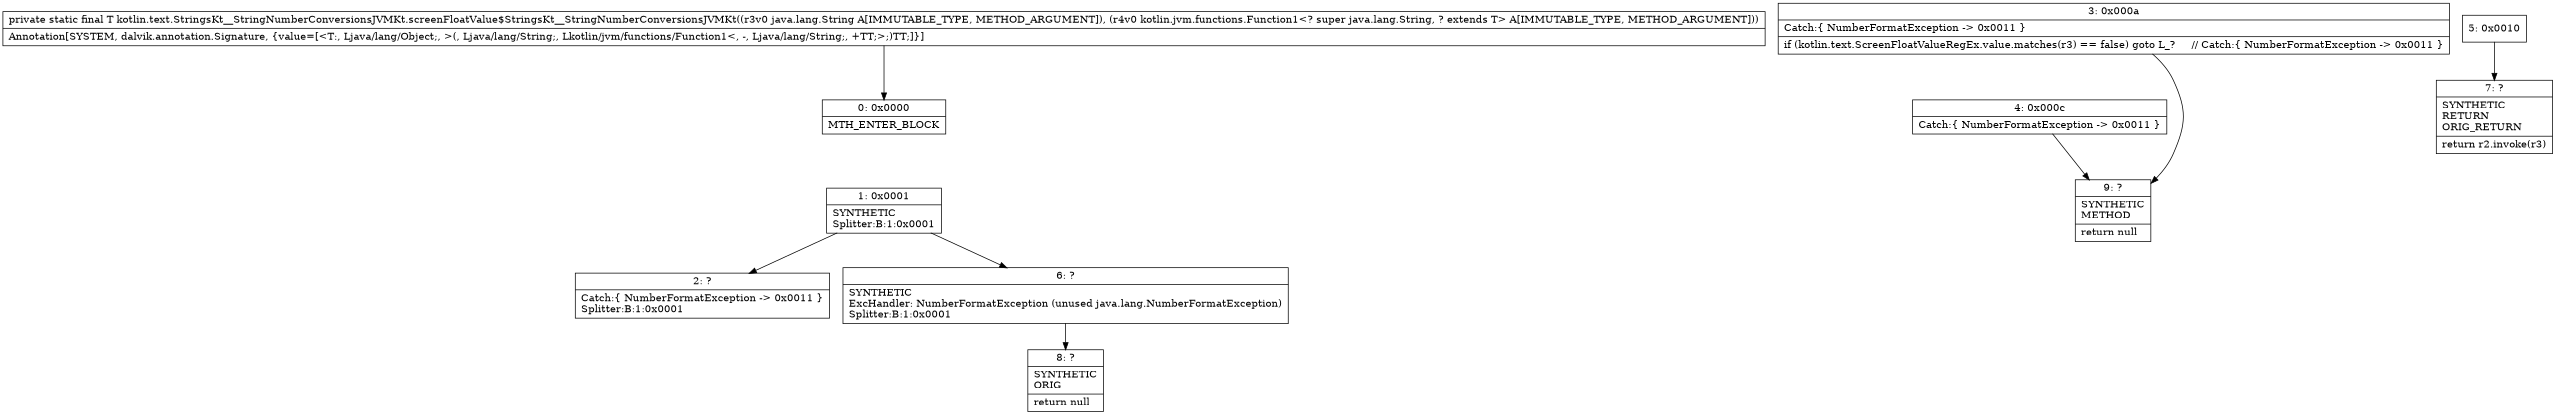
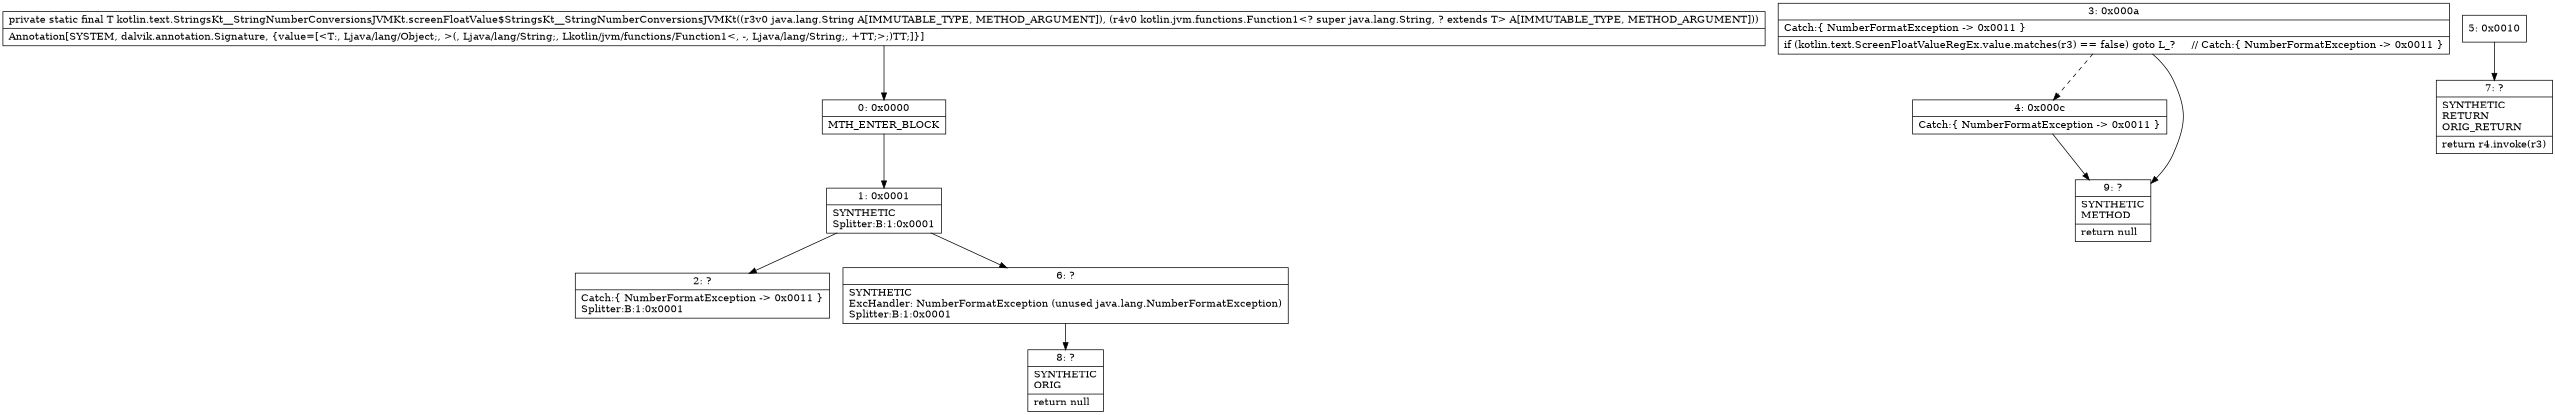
edge "3: 0x000a" -> "4: 0x000c": added
node "7: ?": text "return r2.invoke(r3)" -> "return r4.invoke(r3)"
edge "0: 0x0000" -> "1: 0x0001": added
